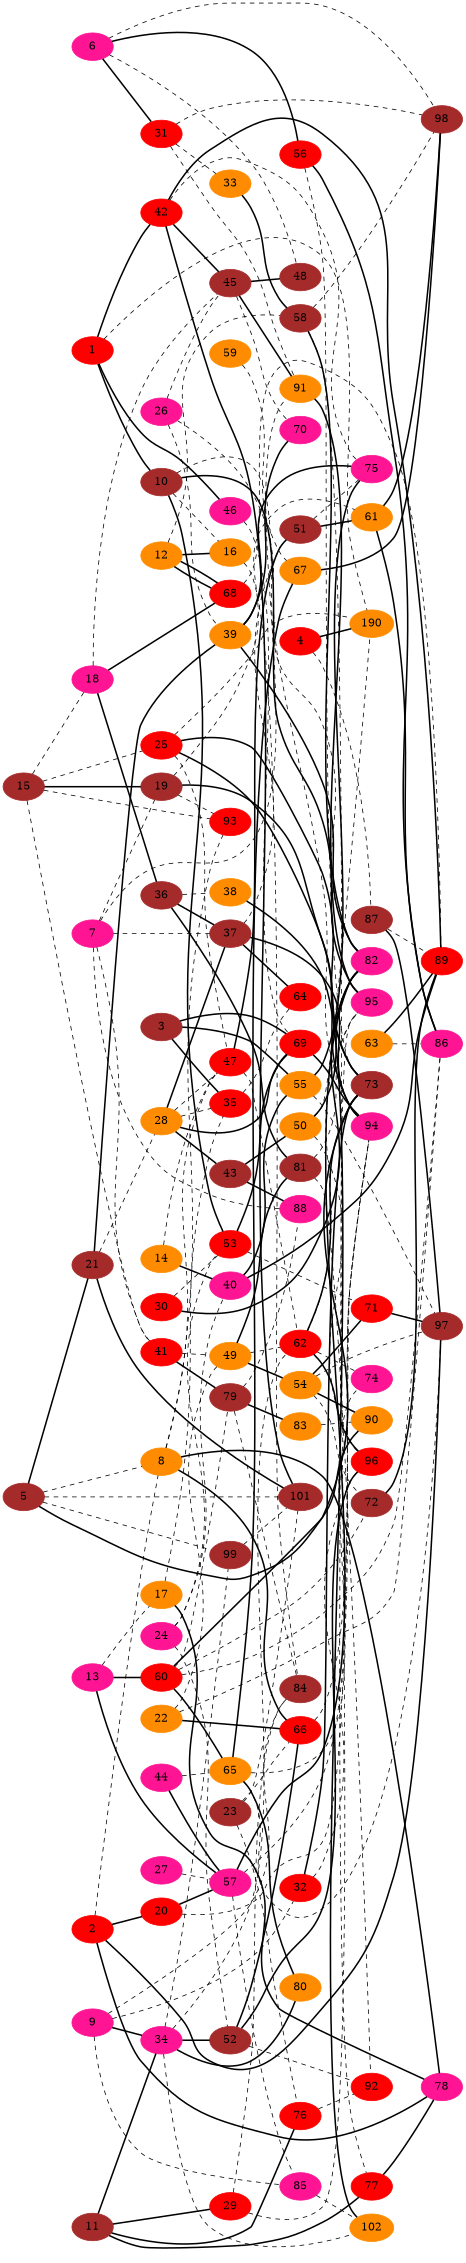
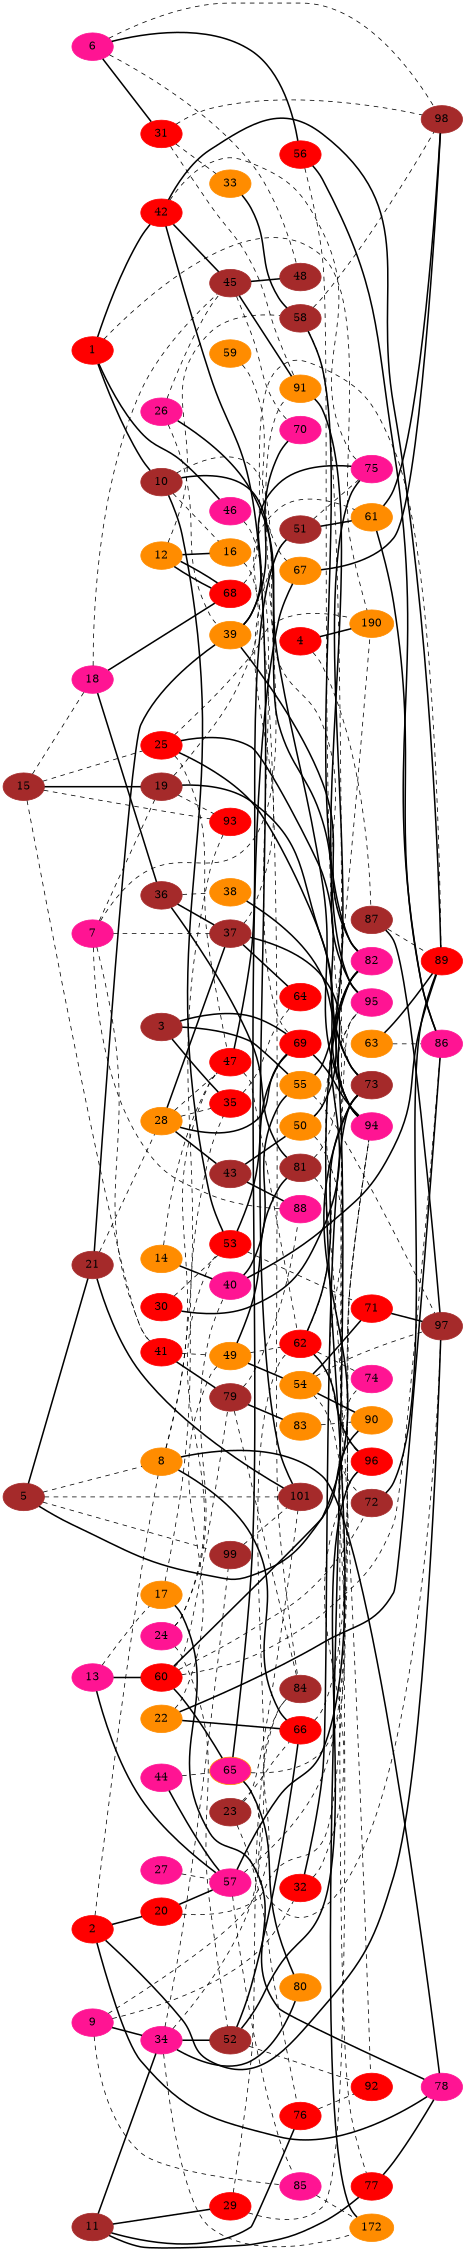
edge "26" -- "94": style dashed -> bold
edge "86" -- "22": style dashed -> bold
node "65": fillcolor darkorange -> deeppink
node "102": label "102" -> "172"
